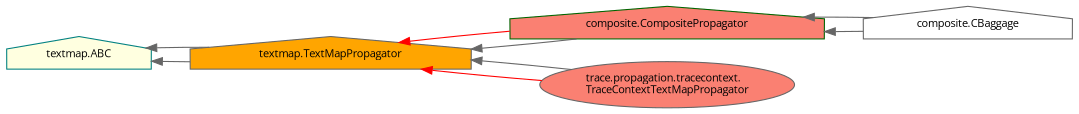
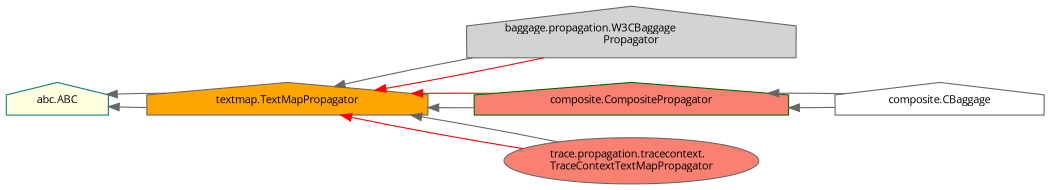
node "baggage.propagation.W3CBaggage Propagator": added
node "textmap.ABC": label "textmap.ABC" -> "abc.ABC"
